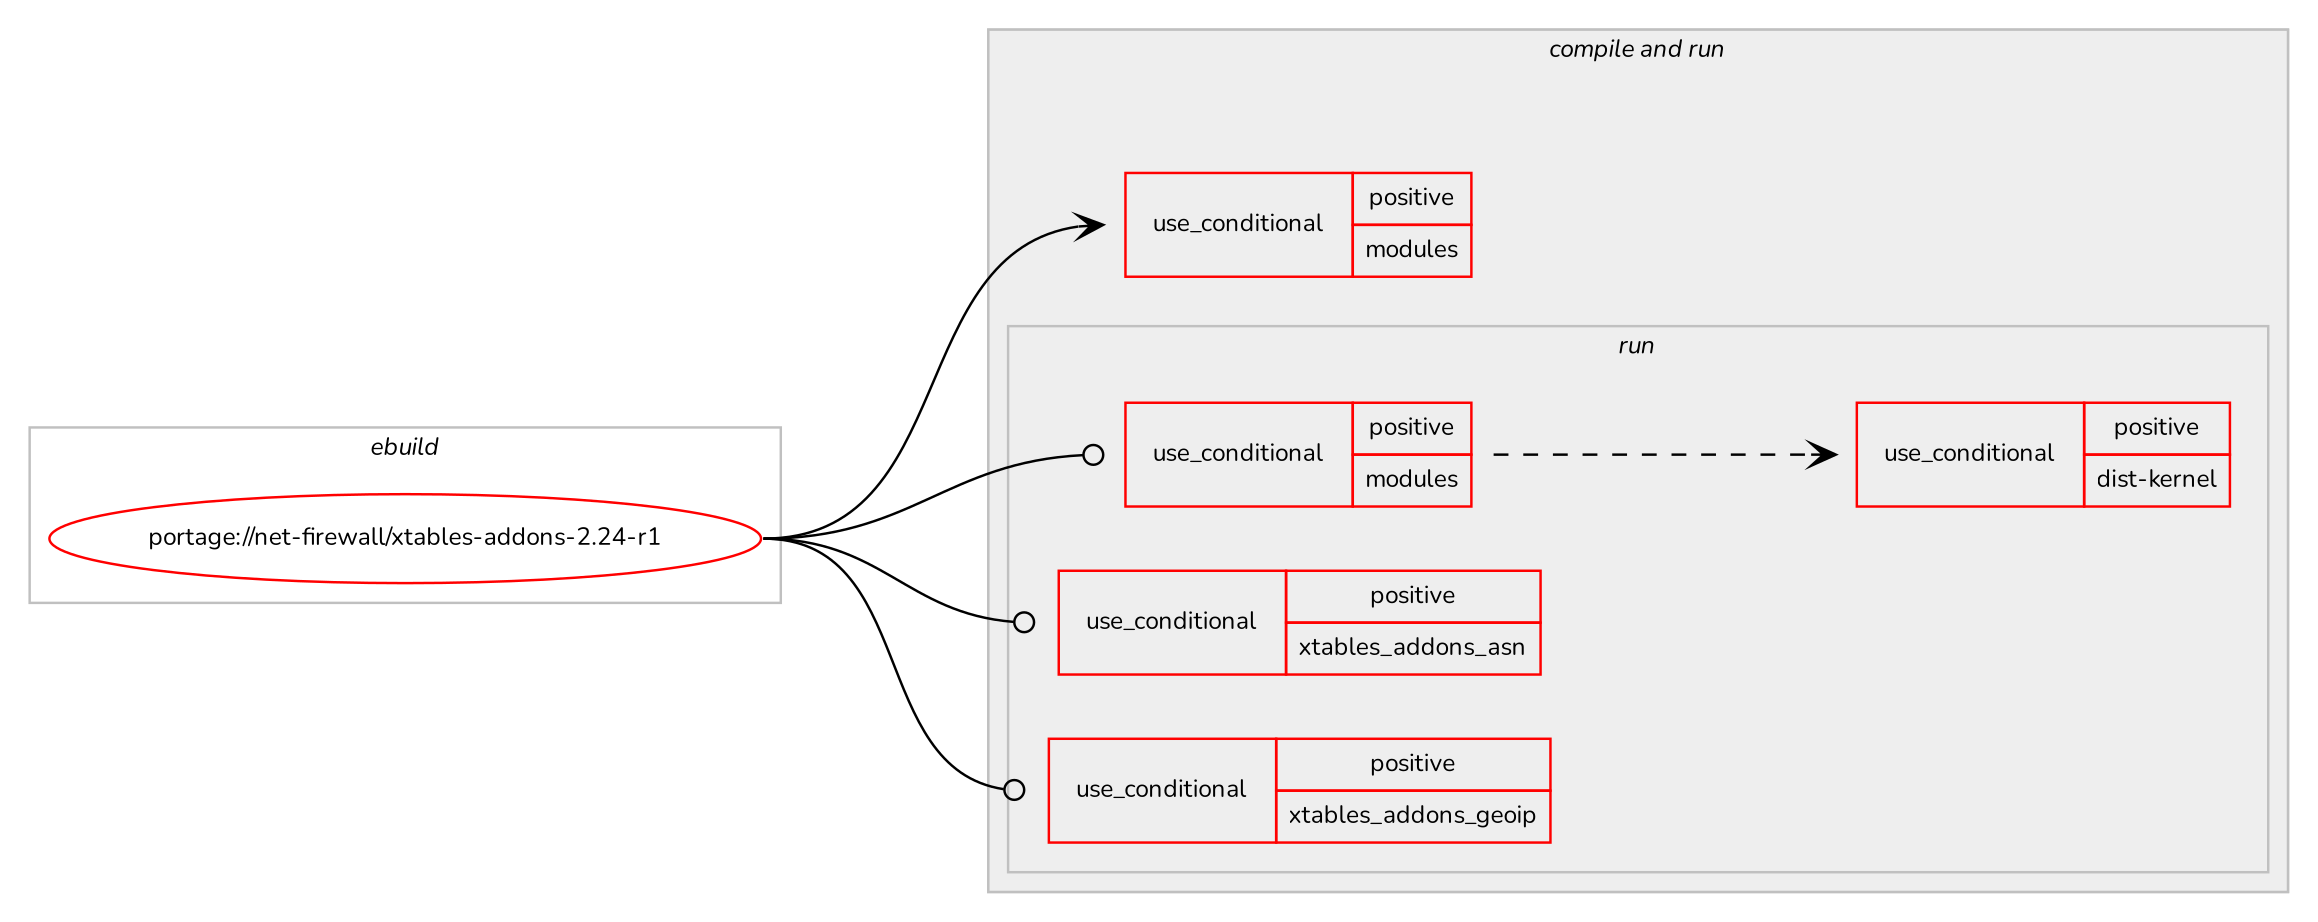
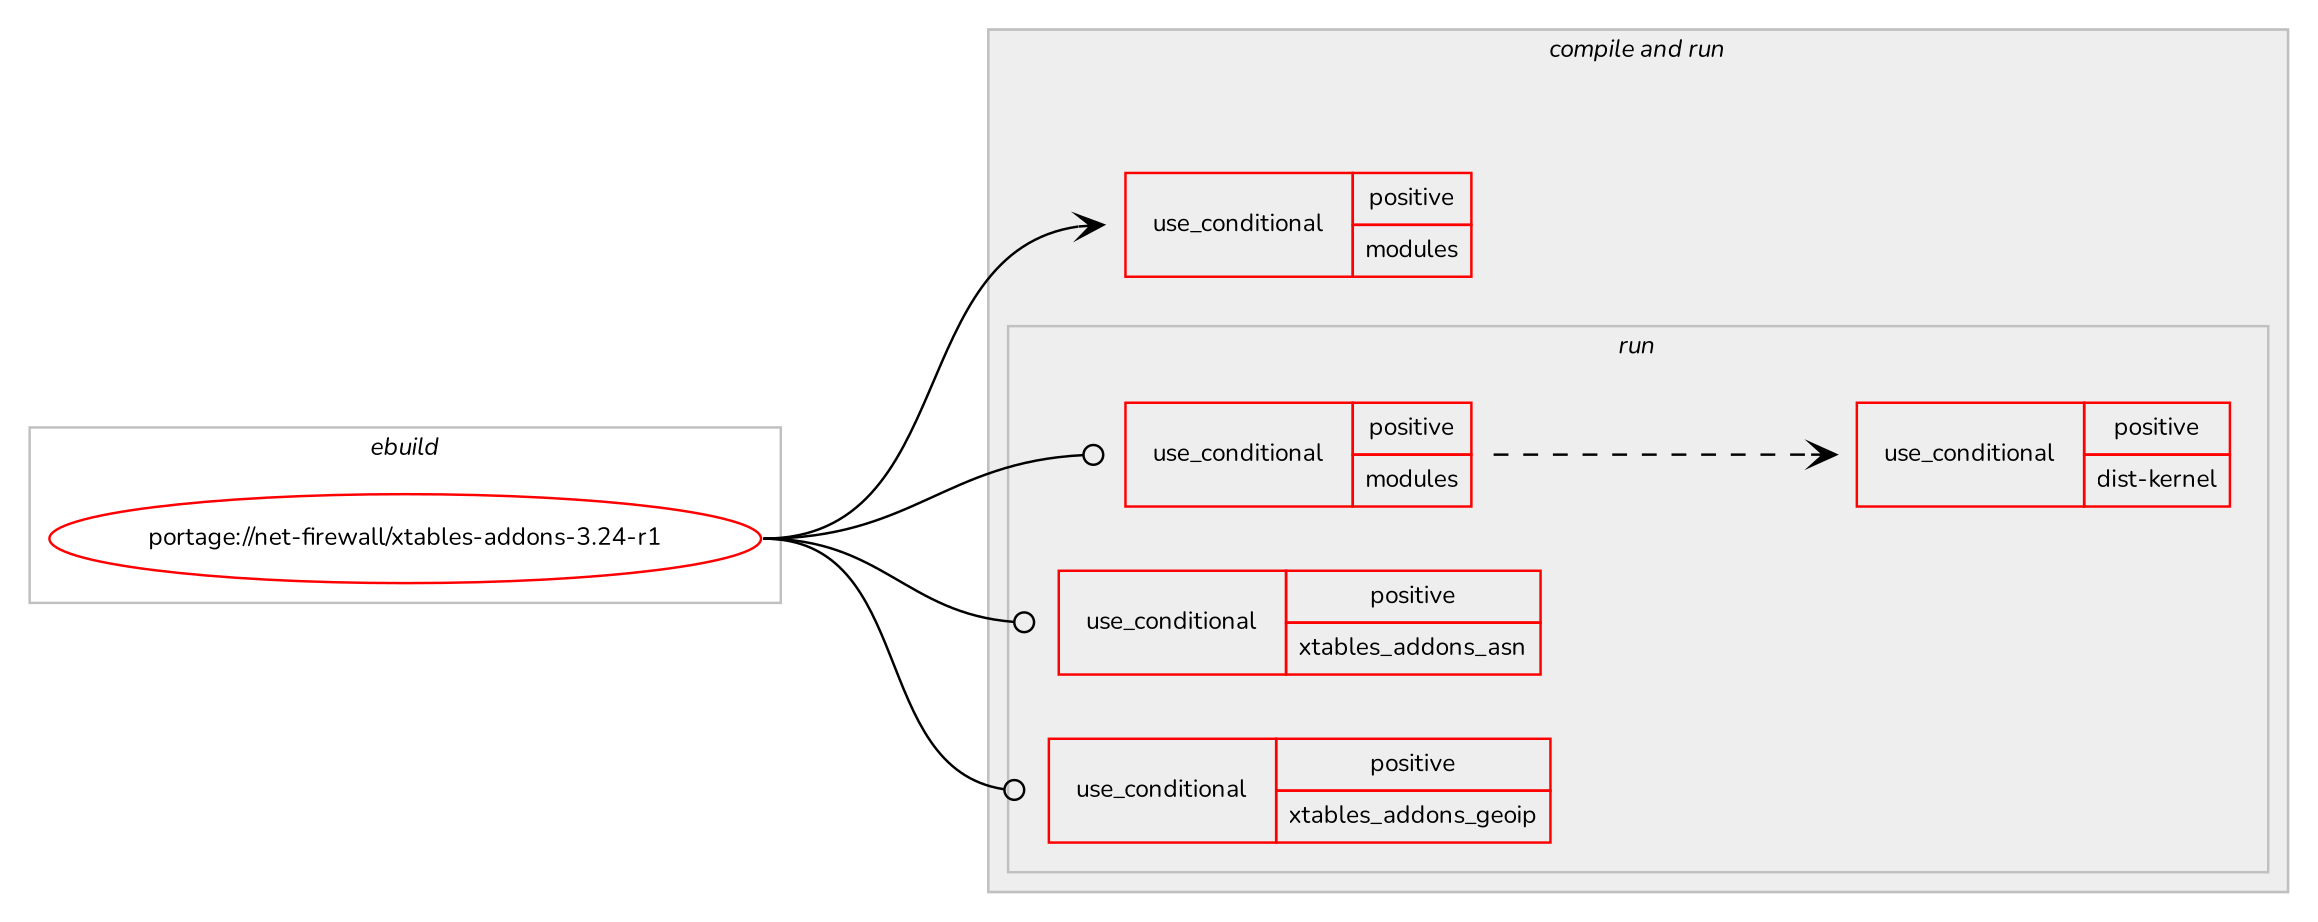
node "portage://net-firewall/xtables-addons-2.24-r1": label "portage://net-firewall/xtables-addons-2.24-r1" -> "portage://net-firewall/xtables-addons-3.24-r1"
